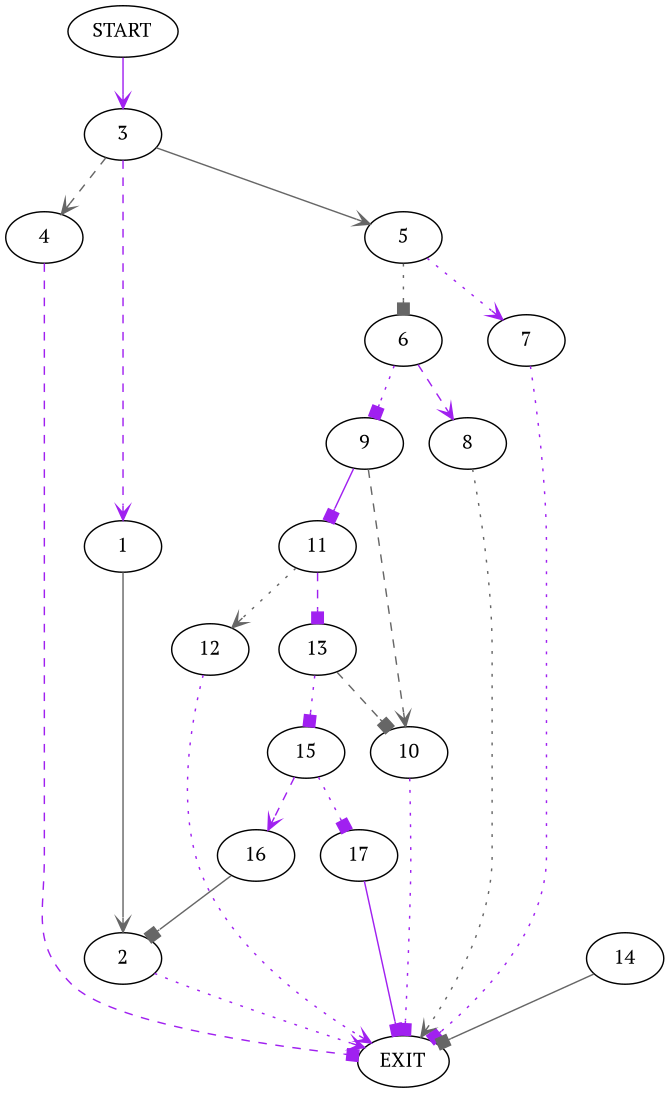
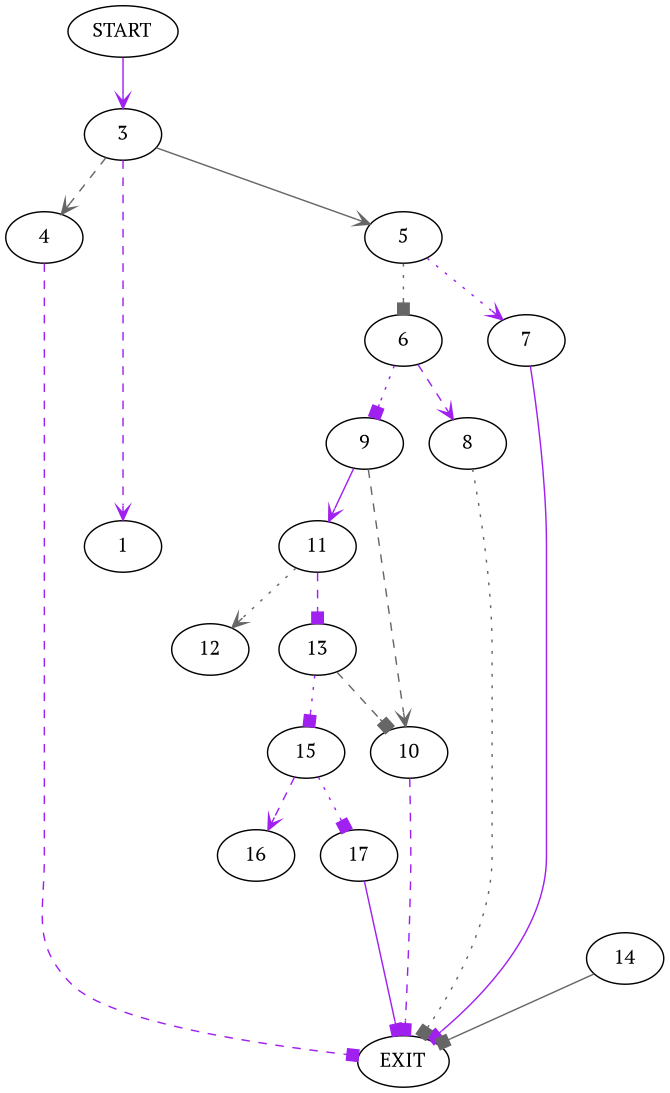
edge "9" -> "11": arrowhead box -> vee
edge "7" -> "EXIT": style dotted -> solid
edge "8" -> "EXIT": arrowhead vee -> box
edge "12" -> "EXIT": removed
edge "10" -> "EXIT": style dotted -> dashed
node "2": removed
